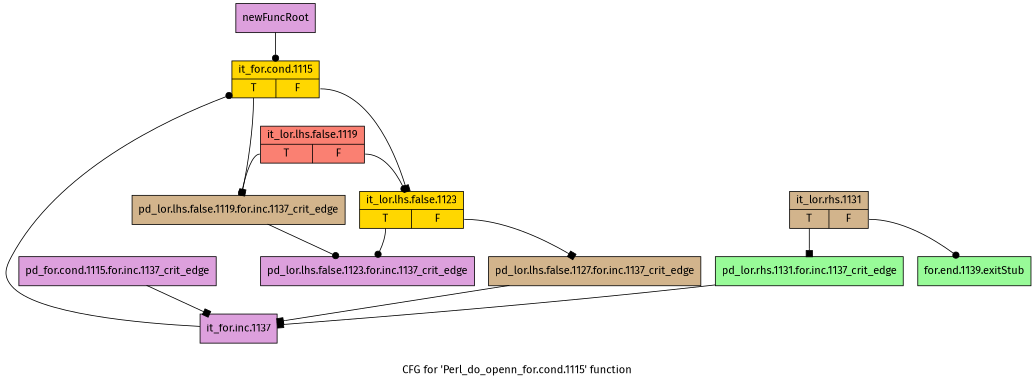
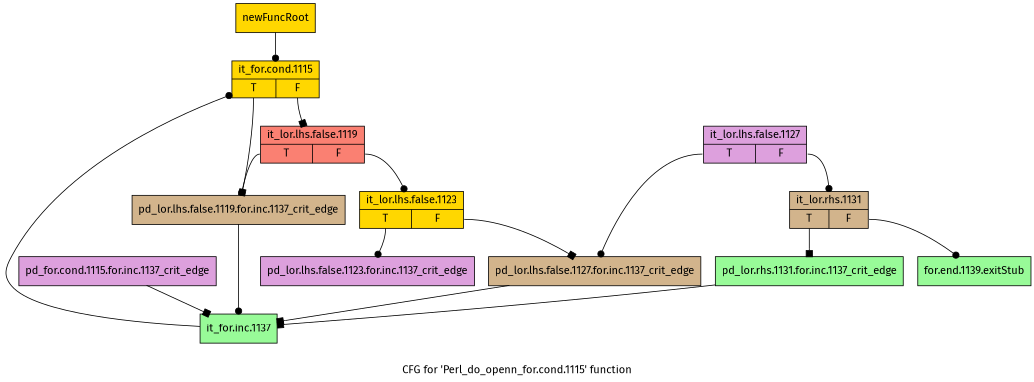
node "newFuncRoot": fillcolor plum -> gold
edge "it_for.cond.1115" -> "it_lor.lhs.false.1123": now "it_for.cond.1115" -> "it_lor.lhs.false.1119"
node "it_lor.lhs.false.1127": added
edge "pd_lor.lhs.false.1119.for.inc.1137_crit_edge" -> "pd_lor.lhs.false.1123.for.inc.1137_crit_edge": now "pd_lor.lhs.false.1119.for.inc.1137_crit_edge" -> "it_for.inc.1137"
node "it_for.inc.1137": fillcolor plum -> palegreen
